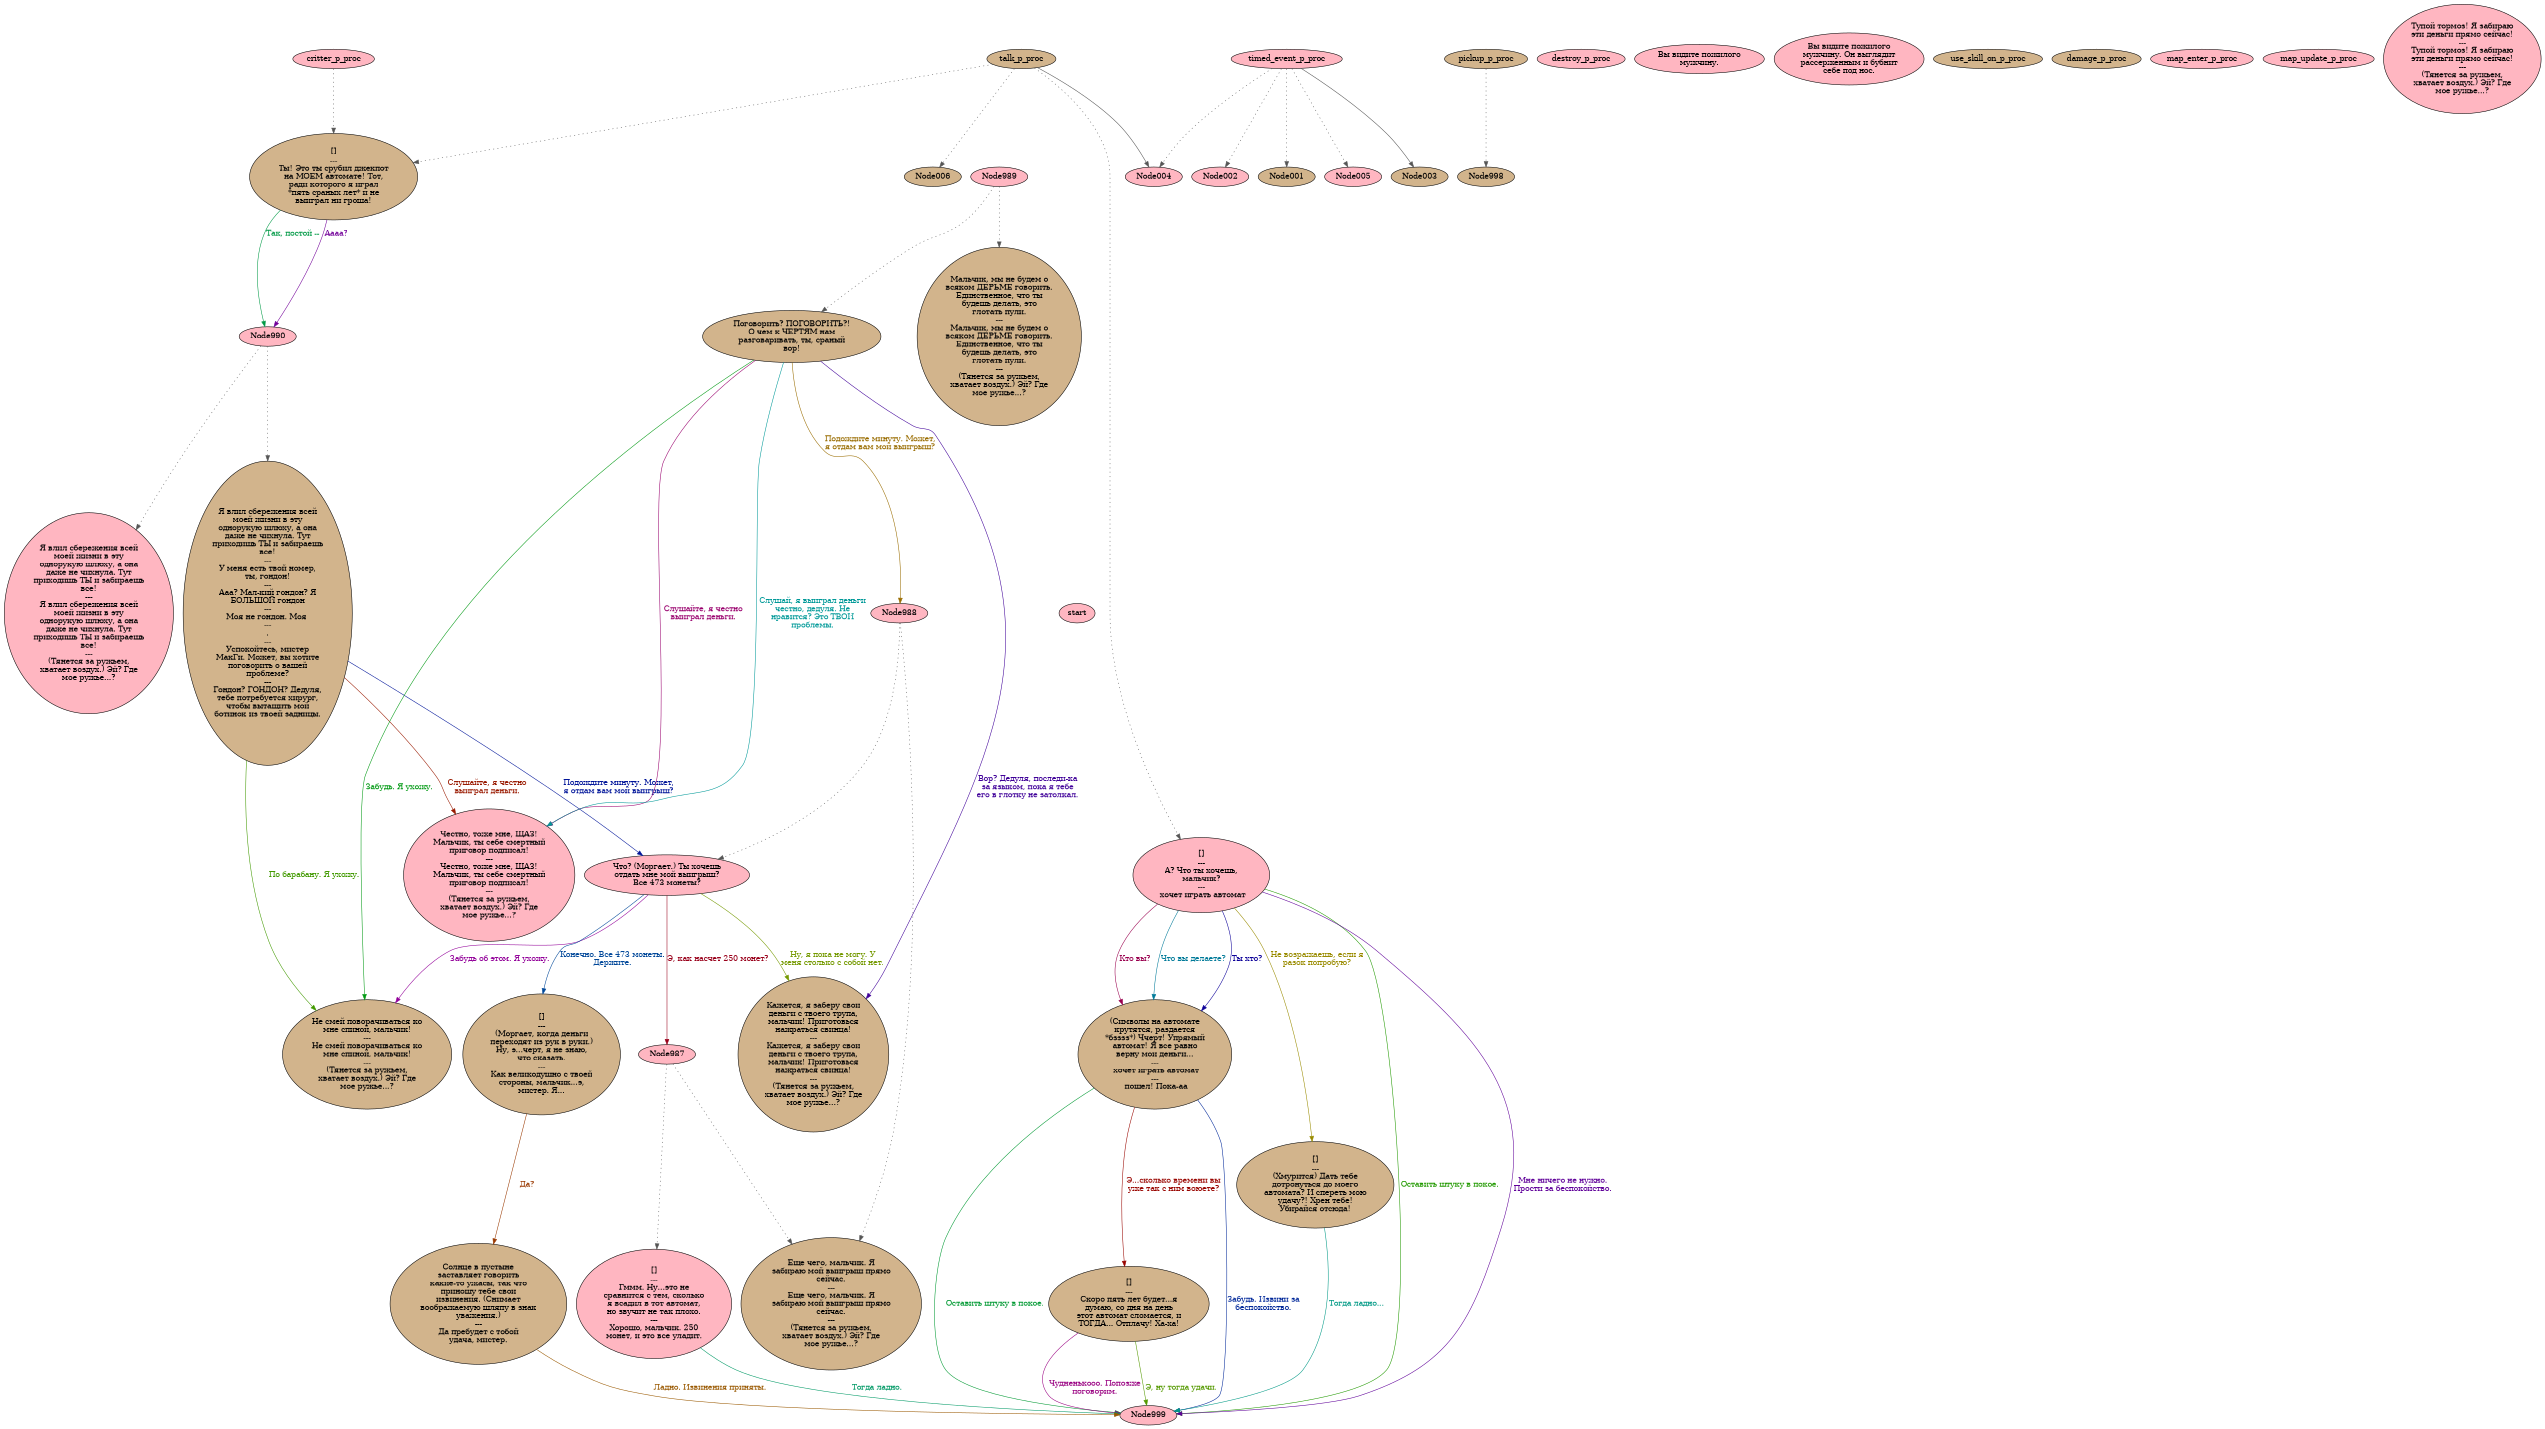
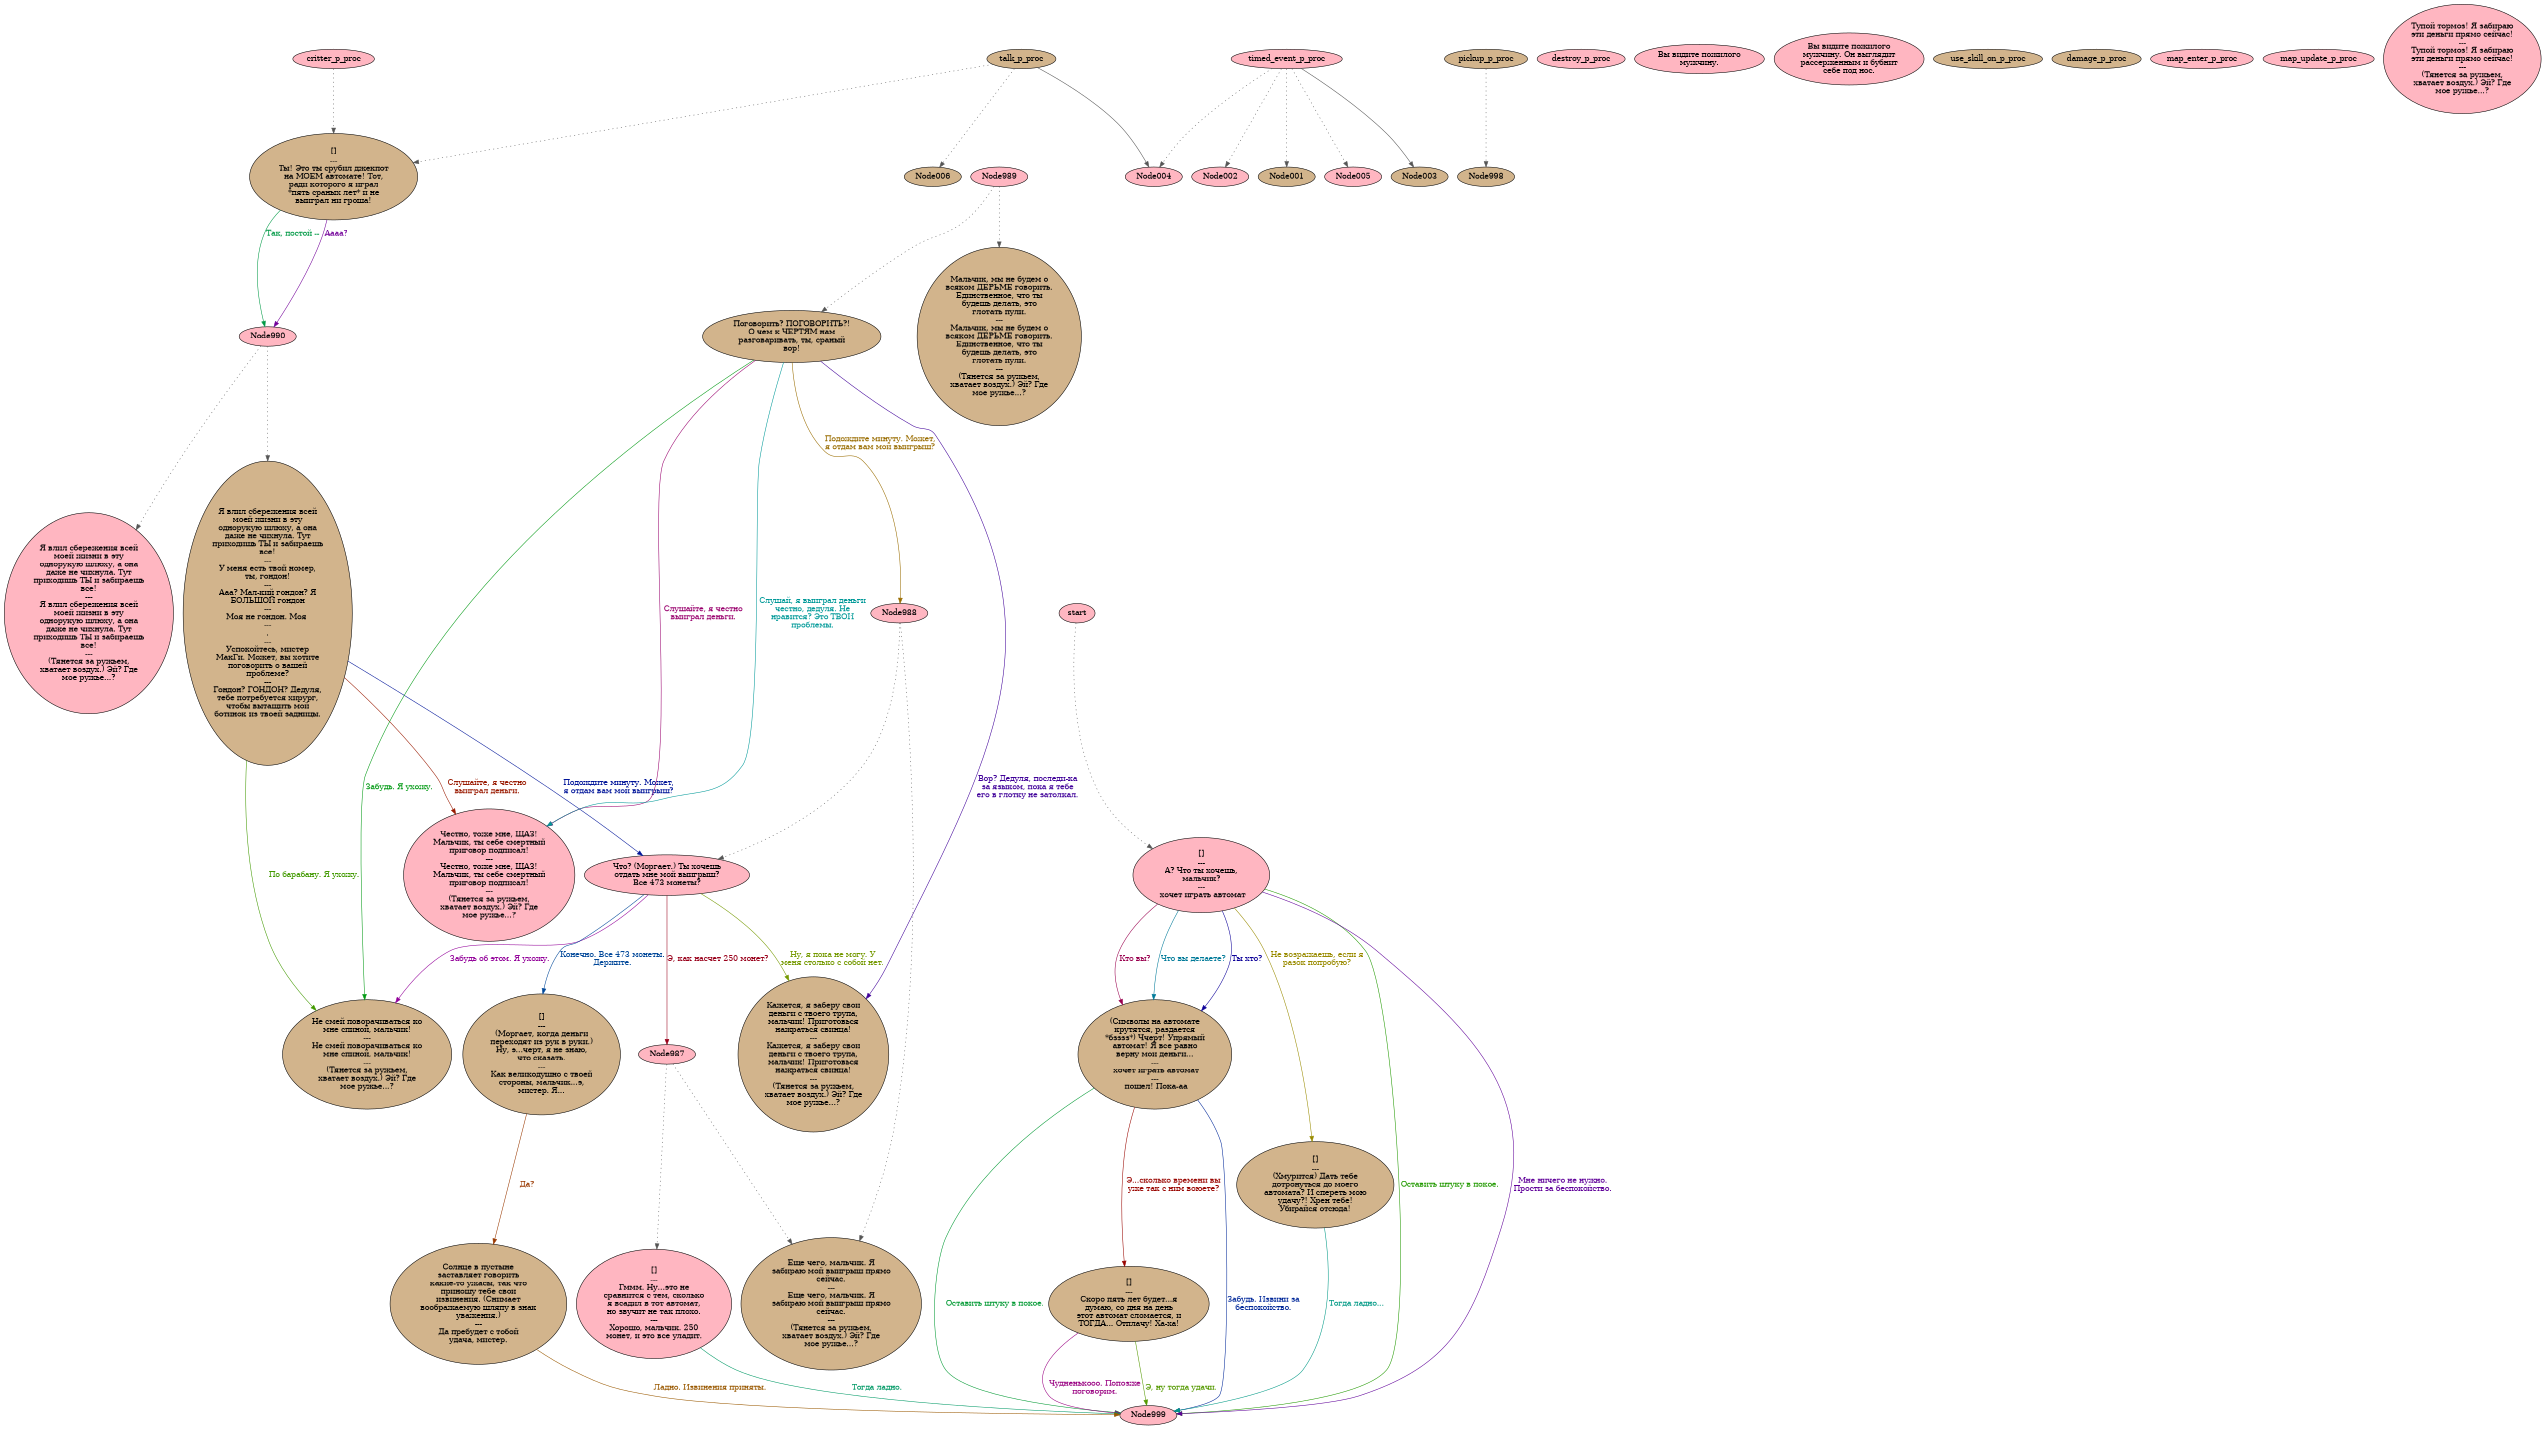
edge "talk_p_proc" -> "[] --- А? Что ты хочешь, мальчик? --- хочет играть автомат": now "start" -> "[] --- А? Что ты хочешь, мальчик? --- хочет играть автомат"
